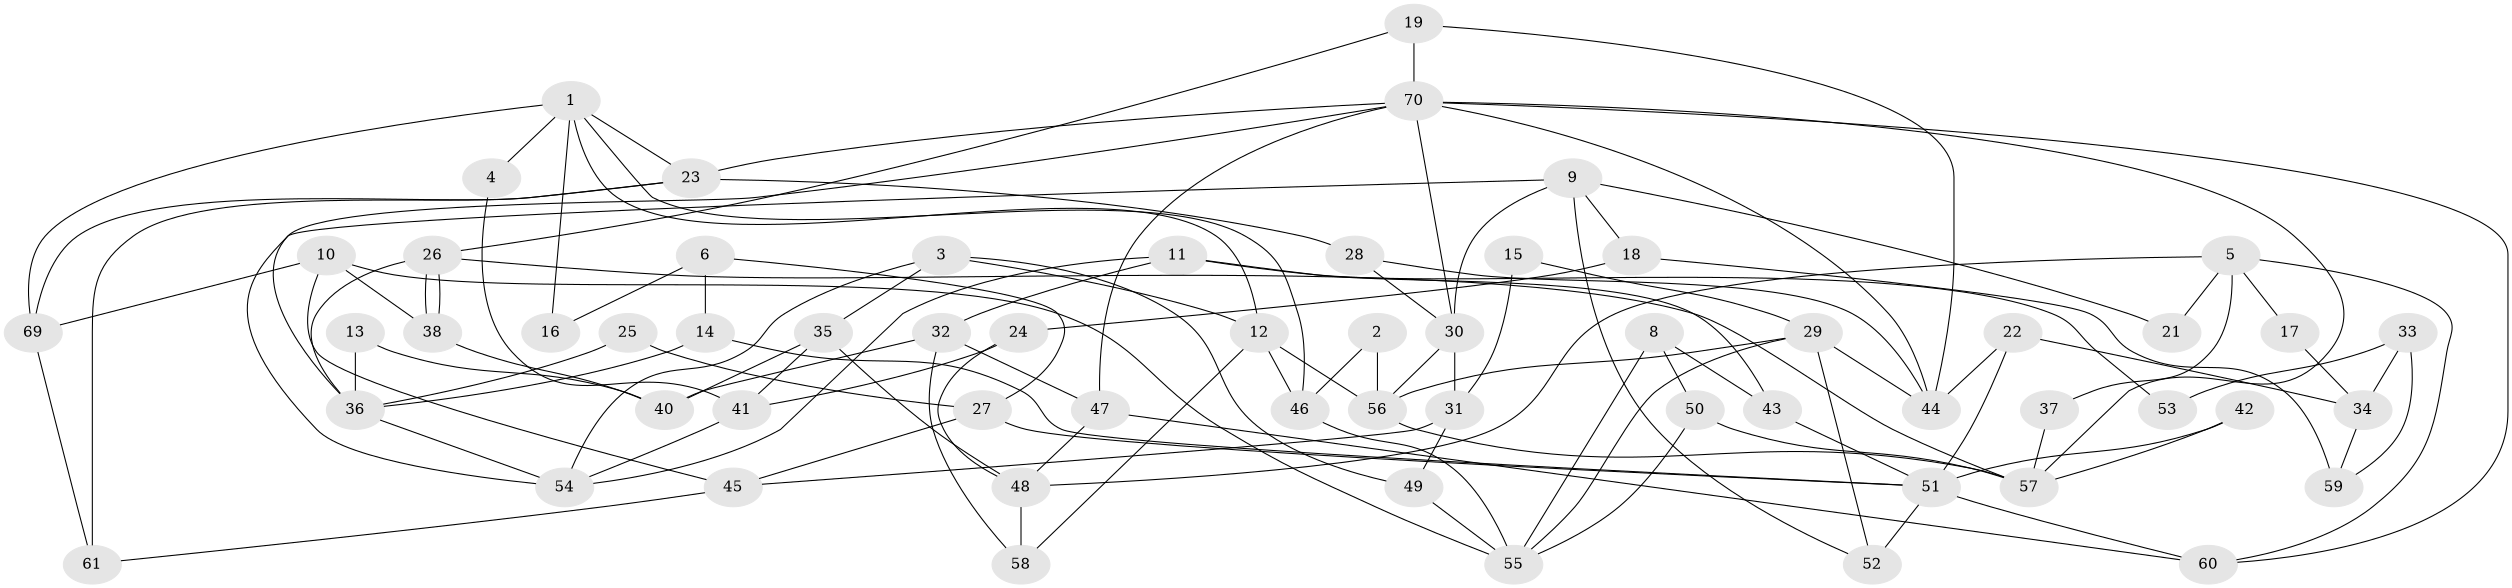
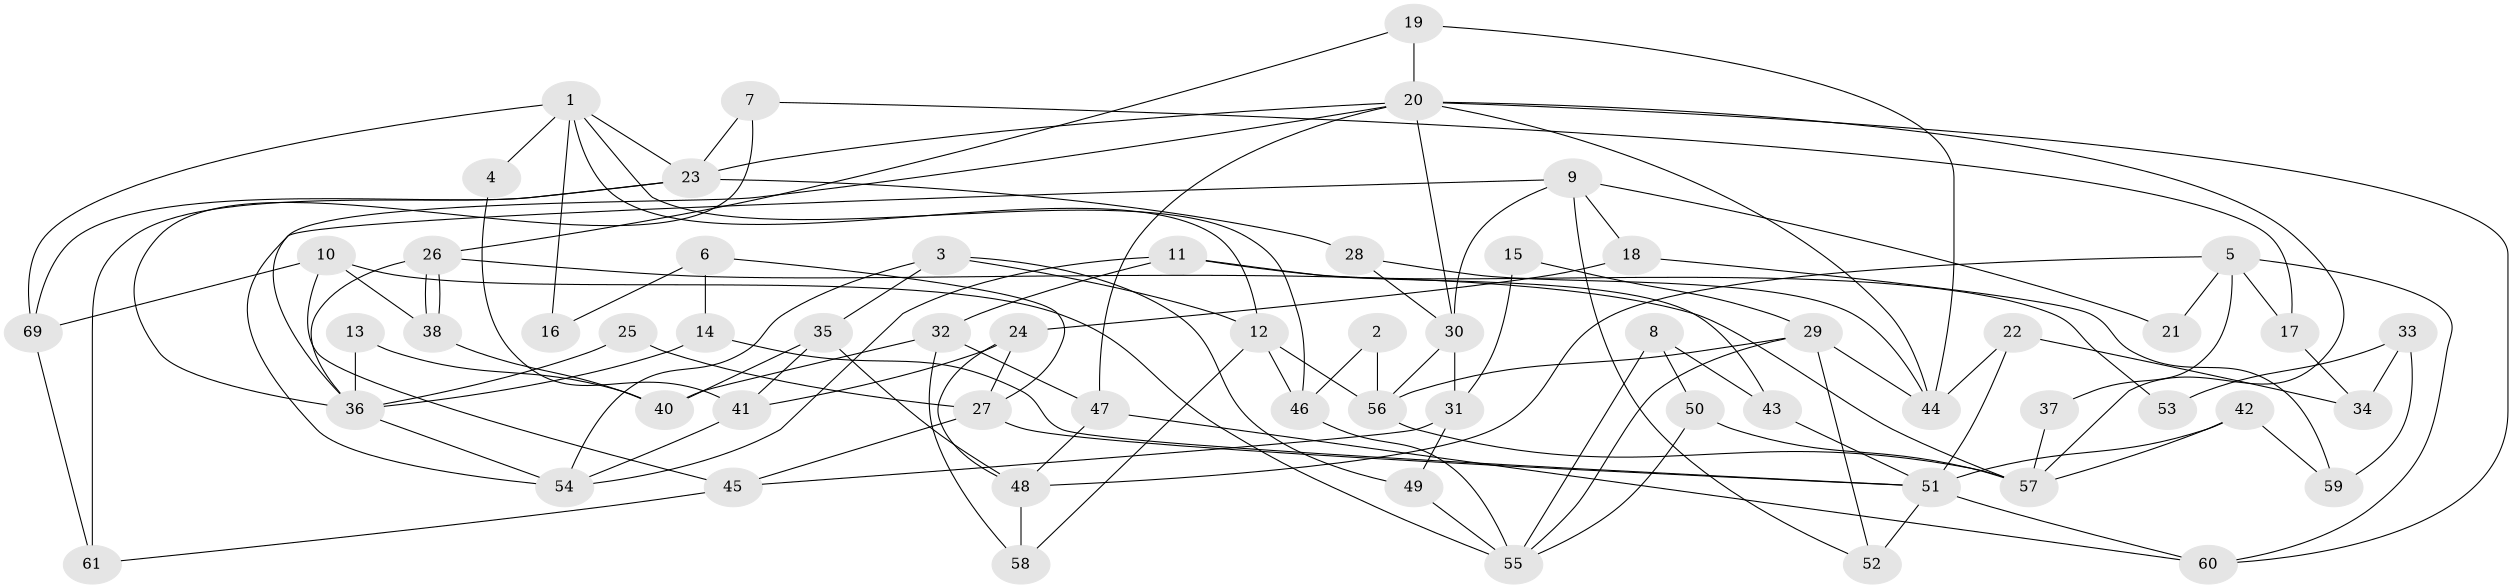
node "7": added
node "70": label "70" -> "20"
edge "24" -- "27": added
edge "34" -- "59": now "42" -- "59"
